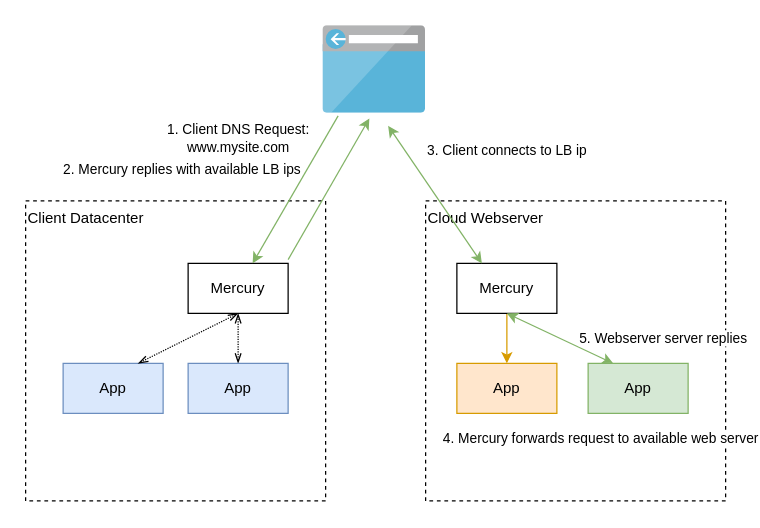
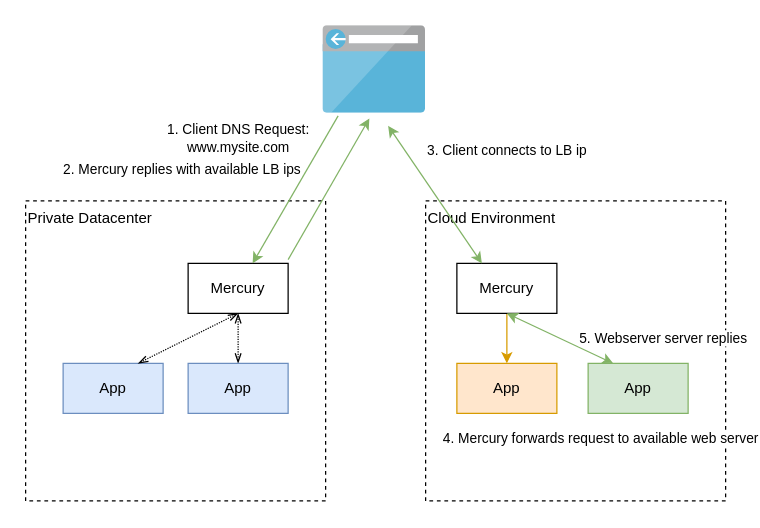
node "Client Datacenter": label "Client Datacenter" -> "Private Datacenter"
node "Cloud Webserver": label "Cloud Webserver" -> "Cloud Environment"
